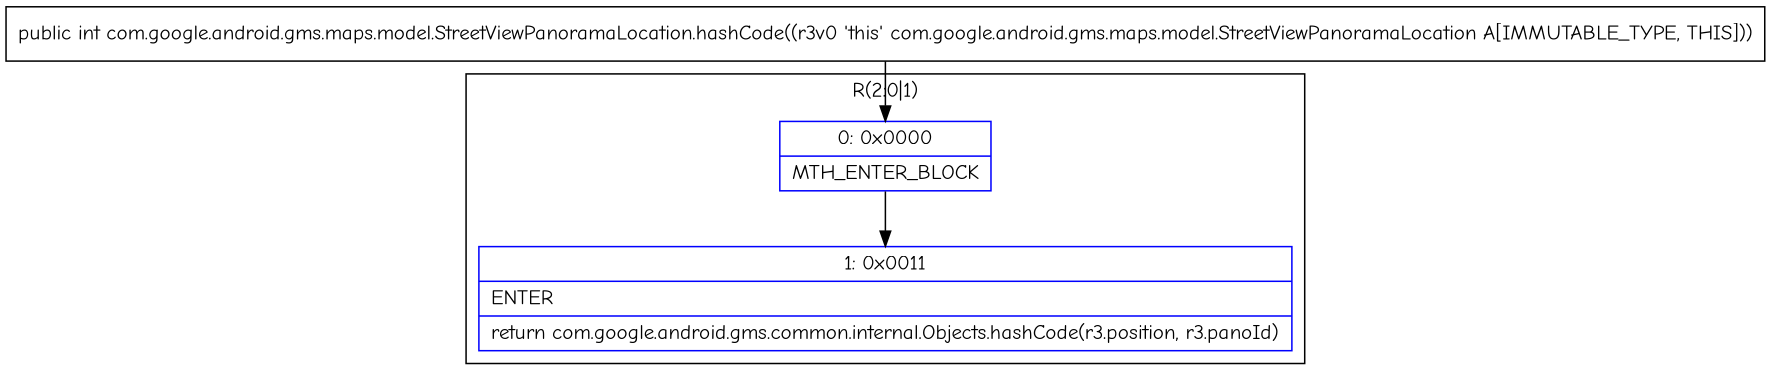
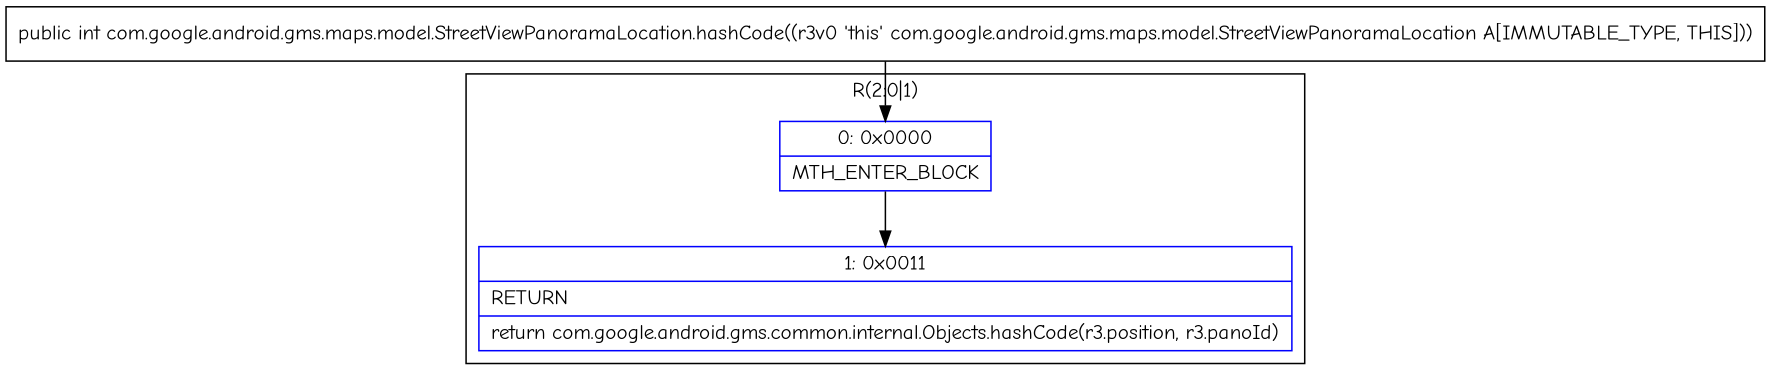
node "1: 0x0011": text "ENTER" -> "RETURN"
